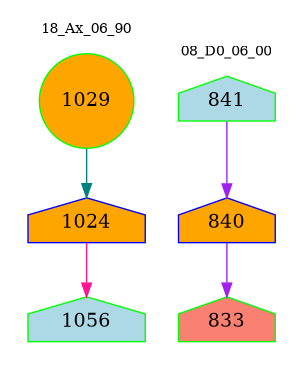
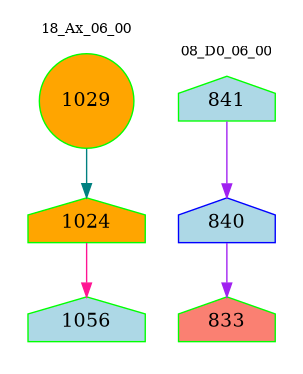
cluster "18_Ax_06_90": label "18_Ax_06_90" -> "18_Ax_06_00"
node "1024": color blue -> green
node "840": fillcolor orange -> lightblue
